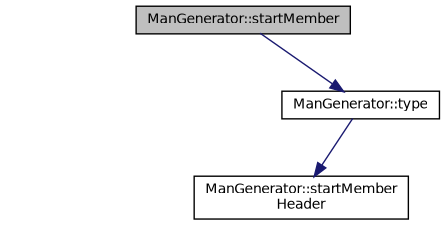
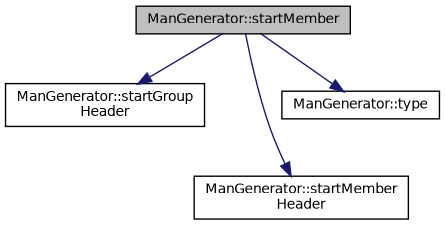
node "ManGenerator::startGroup Header": added
edge "ManGenerator::type" -> "ManGenerator::startMember Header": now "ManGenerator::startMember" -> "ManGenerator::startMember Header"
